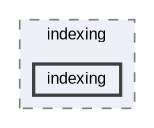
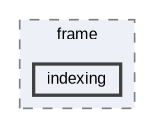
cluster "indexing": label "indexing" -> "frame"
